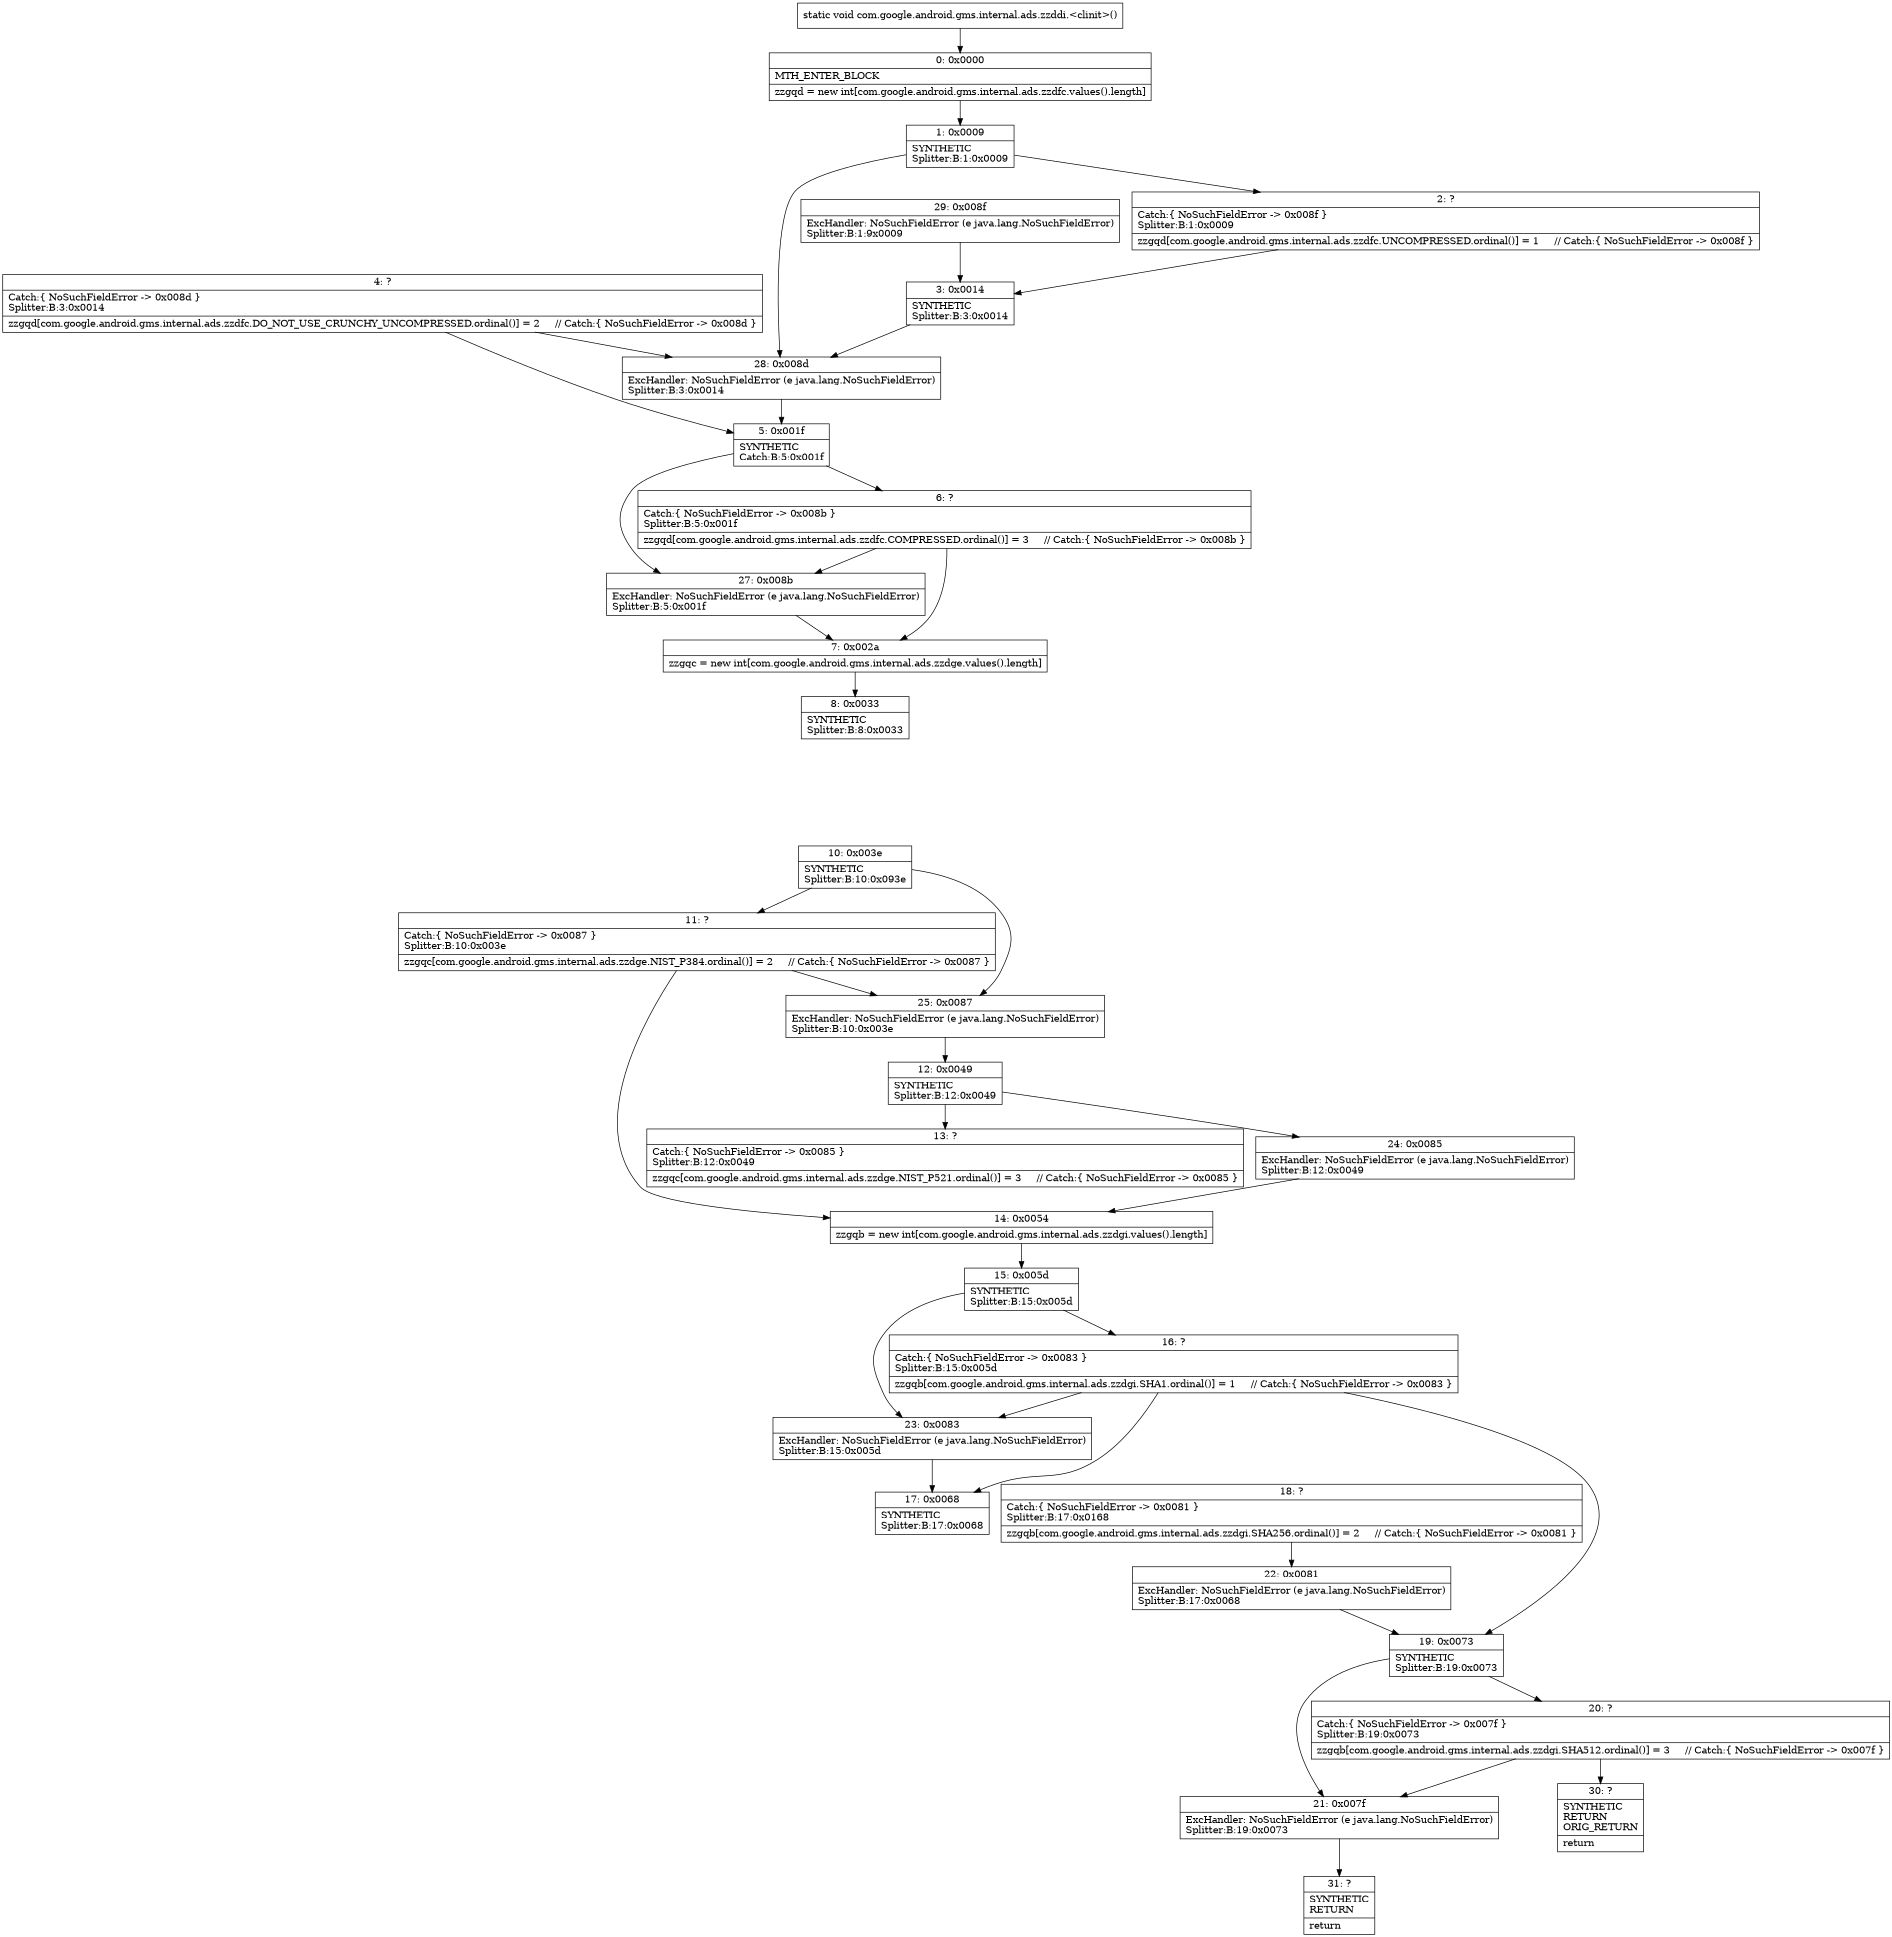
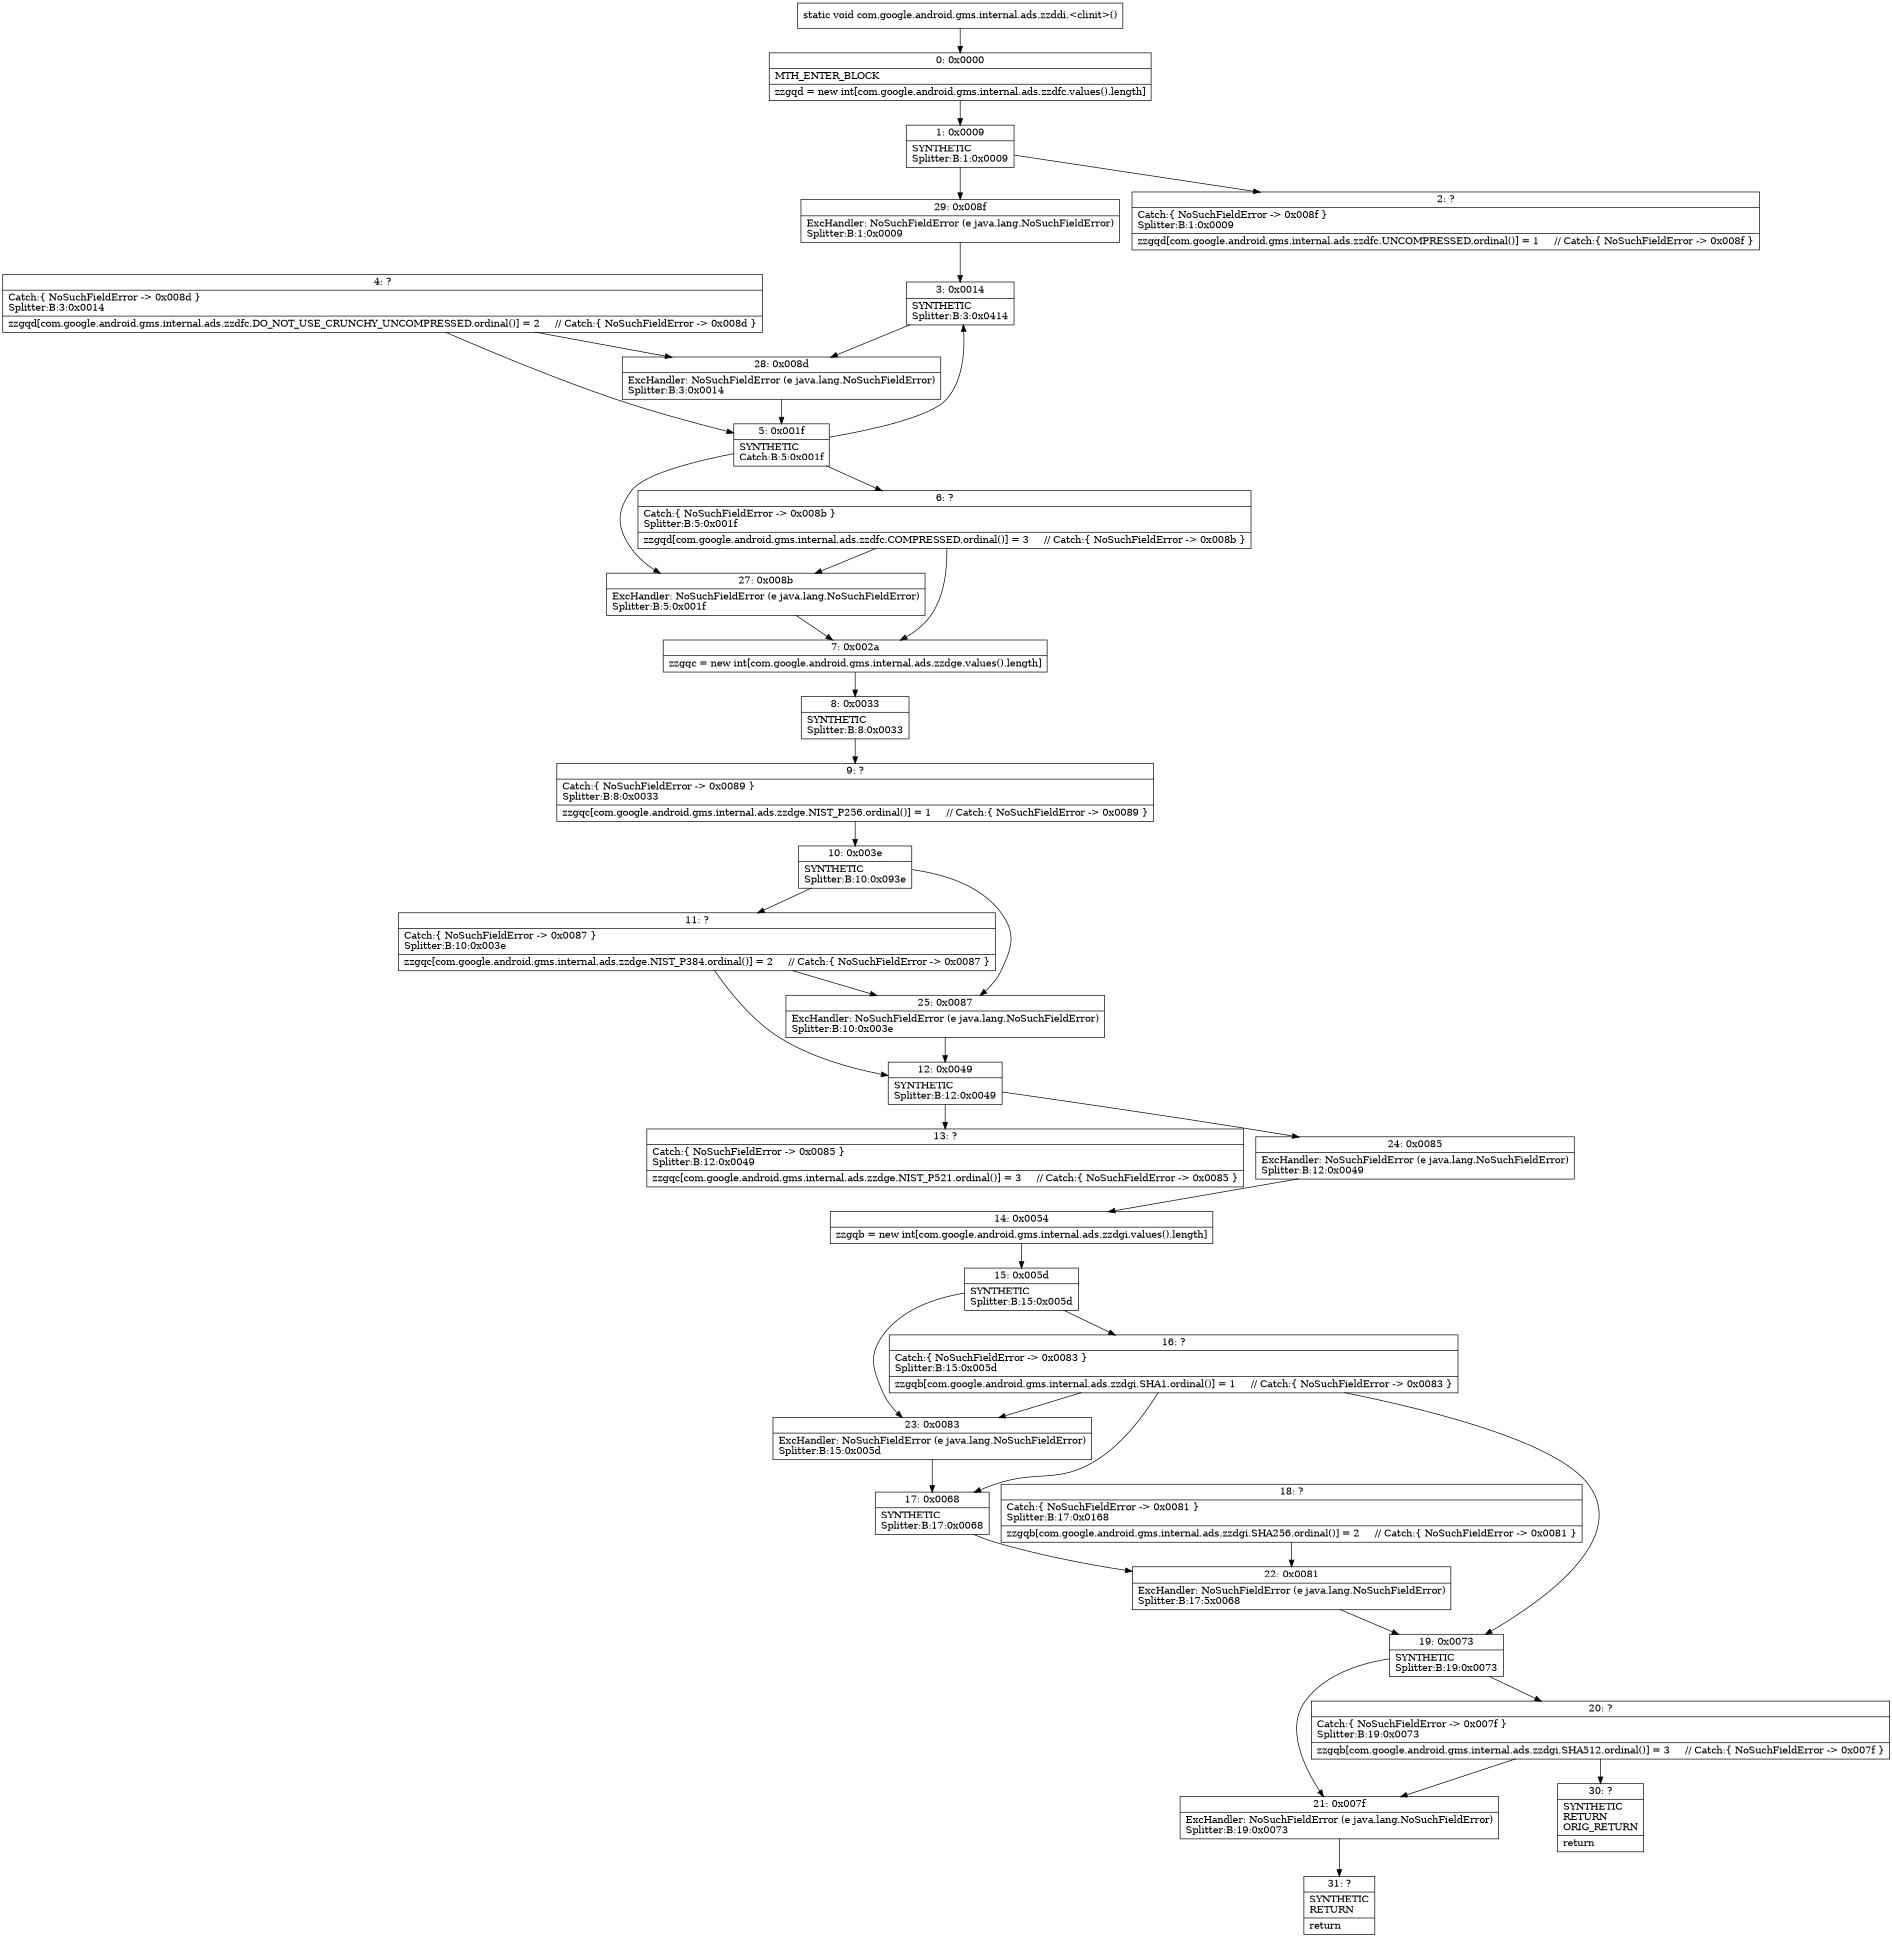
edge "1: 0x0009" -> "28: 0x008d": now "1: 0x0009" -> "29: 0x008f"
node "29: 0x008f": text "Splitter:B:1:9x0009" -> "Splitter:B:1:0x0009"
edge "2: ?" -> "3: 0x0014": now "5: 0x001f" -> "3: 0x0014"
node "3: 0x0014": text "Splitter:B:3:0x0014" -> "Splitter:B:3:0x0414"
node "9: ?": added
edge "11: ?" -> "14: 0x0054": now "11: ?" -> "12: 0x0049"
edge "17: 0x0068" -> "22: 0x0081": added
node "22: 0x0081": text "Splitter:B:17:0x0068" -> "Splitter:B:17:5x0068"
